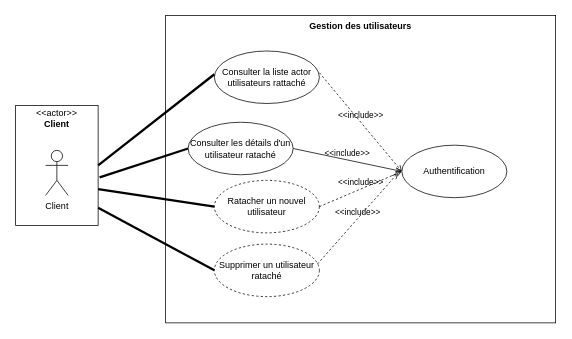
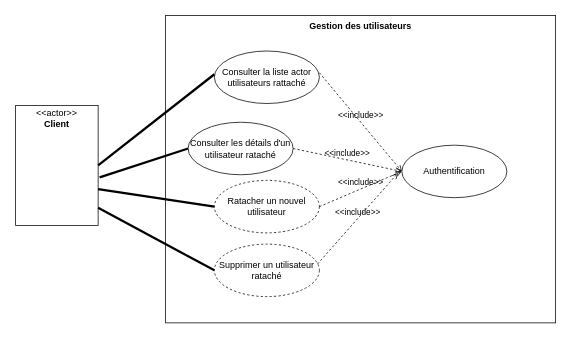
edge "Consulter les détails d'un utilisateur rataché" -> "Authentification": style solid -> dashed
node "Client": removed
